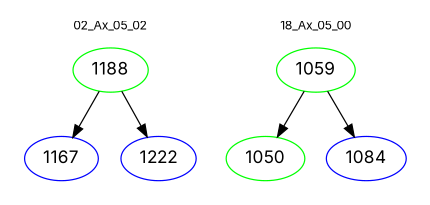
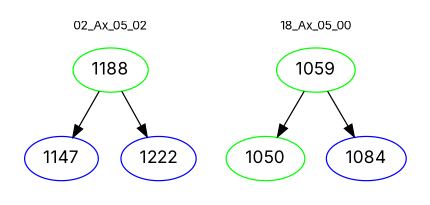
node "1167": label "1167" -> "1147"
